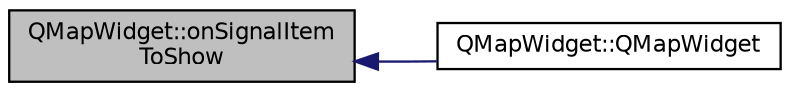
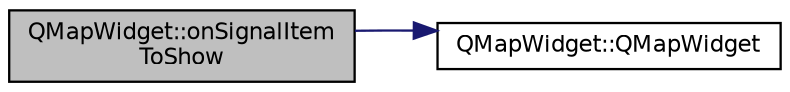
edge "QMapWidget::QMapWidget" -> "QMapWidget::onSignalItem ToShow": reversed
